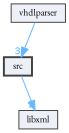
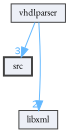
edge "src" -> "libxml": now "vhdlparser" -> "libxml"
